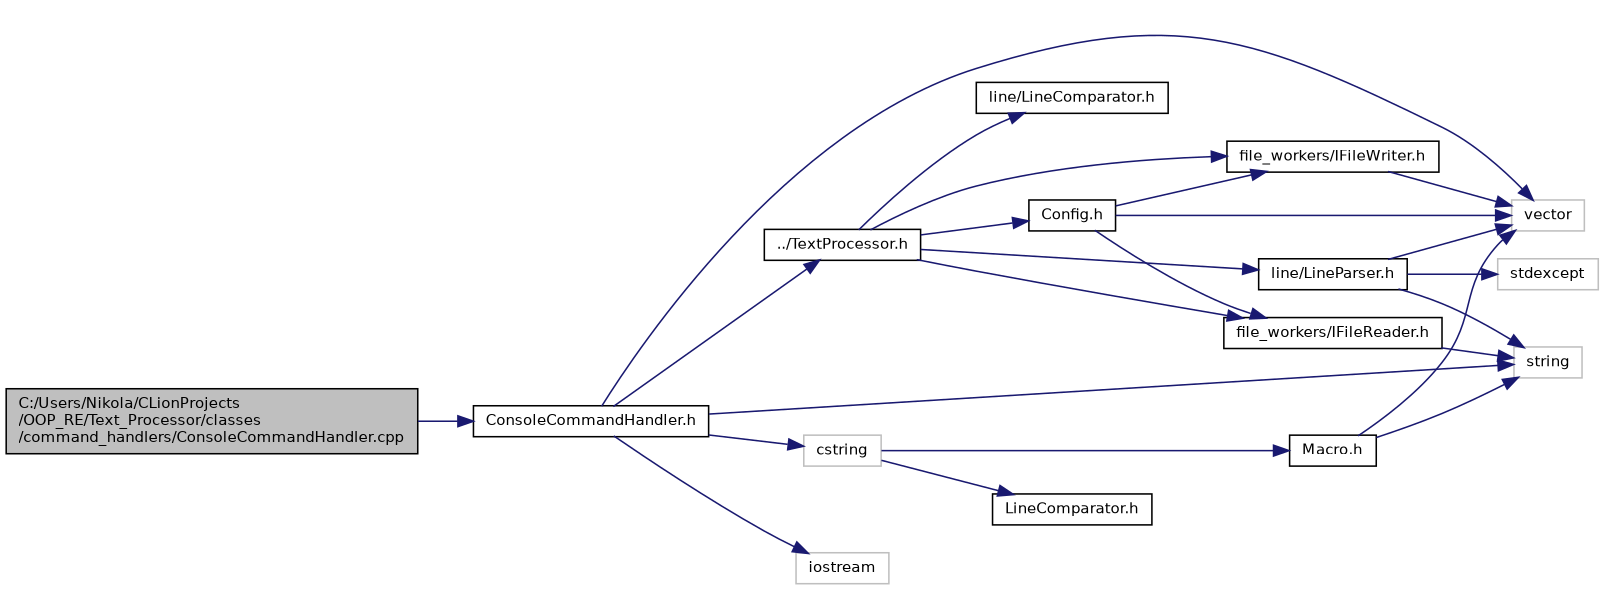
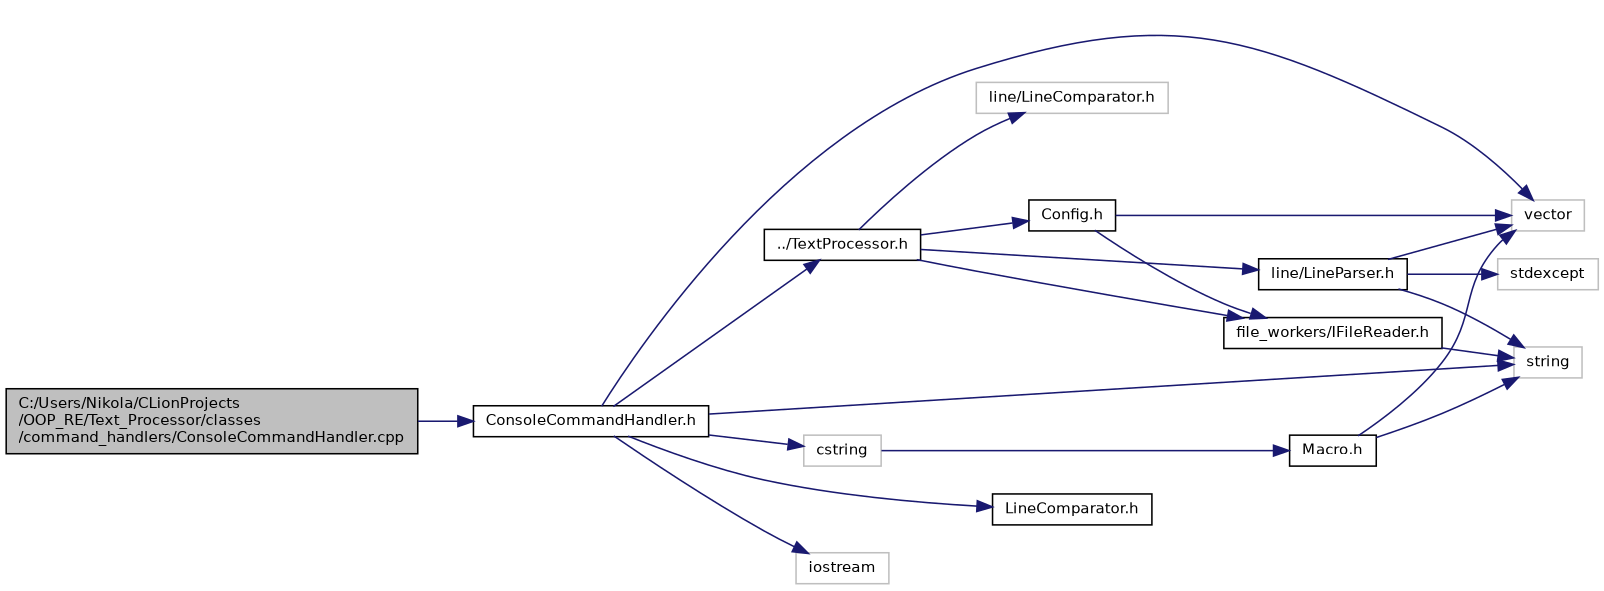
node "line/LineComparator.h": color black -> grey75
node "file_workers/IFileWriter.h": removed
edge "cstring" -> "LineComparator.h": now "ConsoleCommandHandler.h" -> "LineComparator.h"
